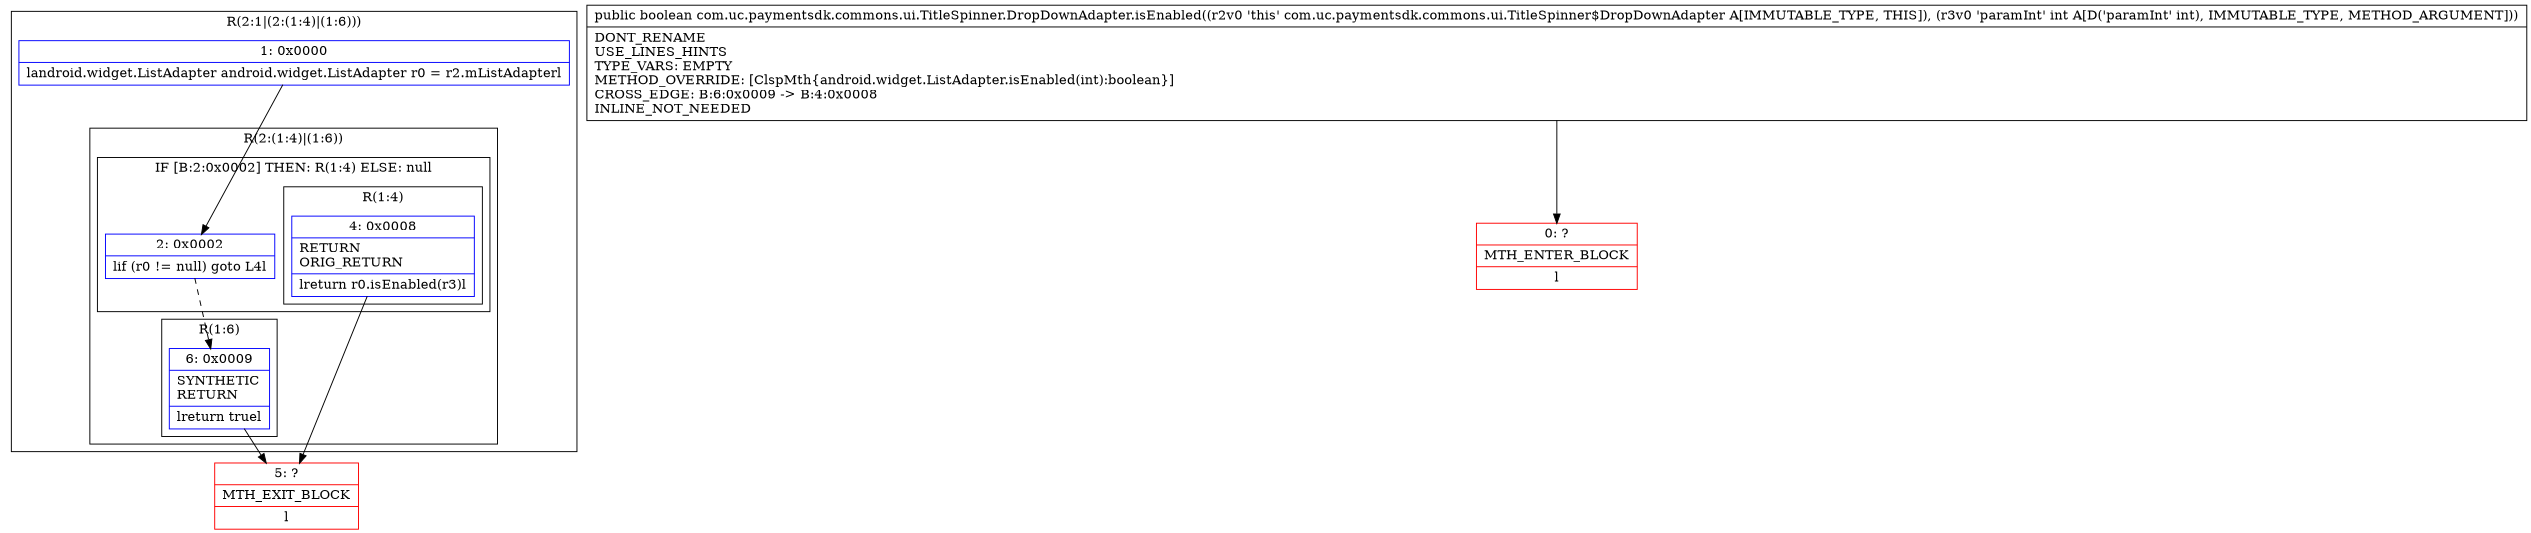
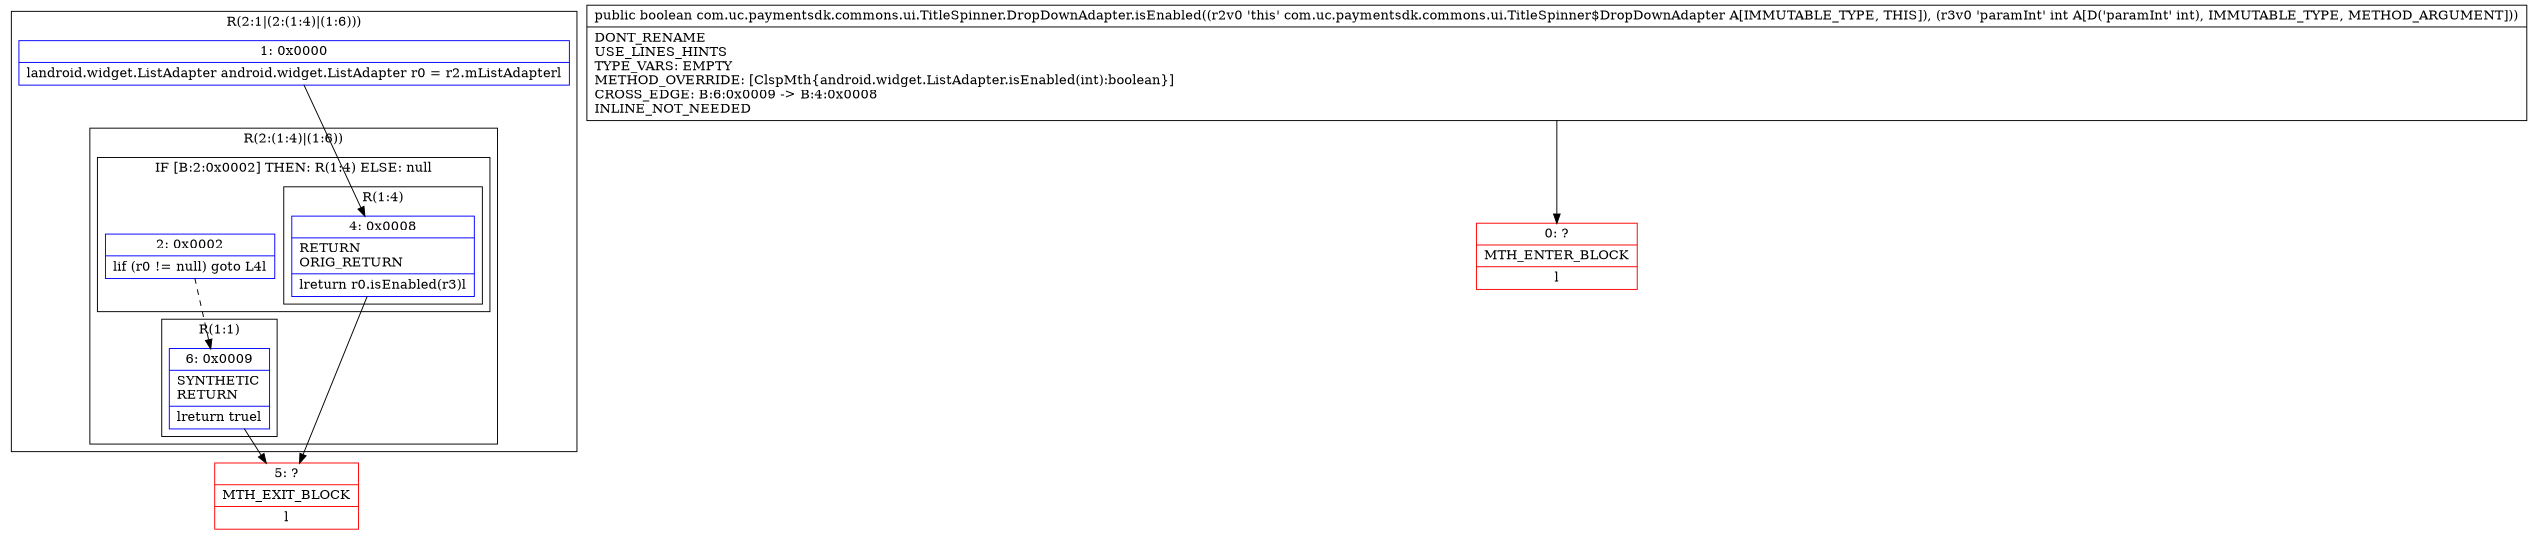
edge "1: 0x0000" -> "2: 0x0002": now "1: 0x0000" -> "4: 0x0008"
cluster "R(1:6)": label "R(1:6)" -> "R(1:1)"
